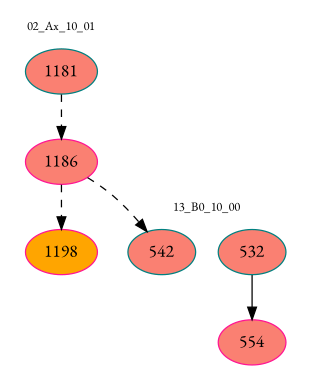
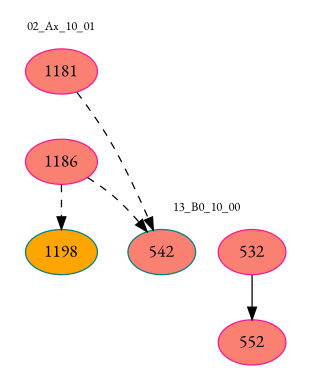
node "1181": color teal -> deeppink
edge "1181" -> "1186": now "1181" -> "542"
node "1198": color deeppink -> teal
node "532": color teal -> deeppink
node "554": label "554" -> "552"
